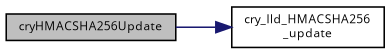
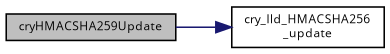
node "cryHMACSHA256Update": label "cryHMACSHA256Update" -> "cryHMACSHA259Update"
